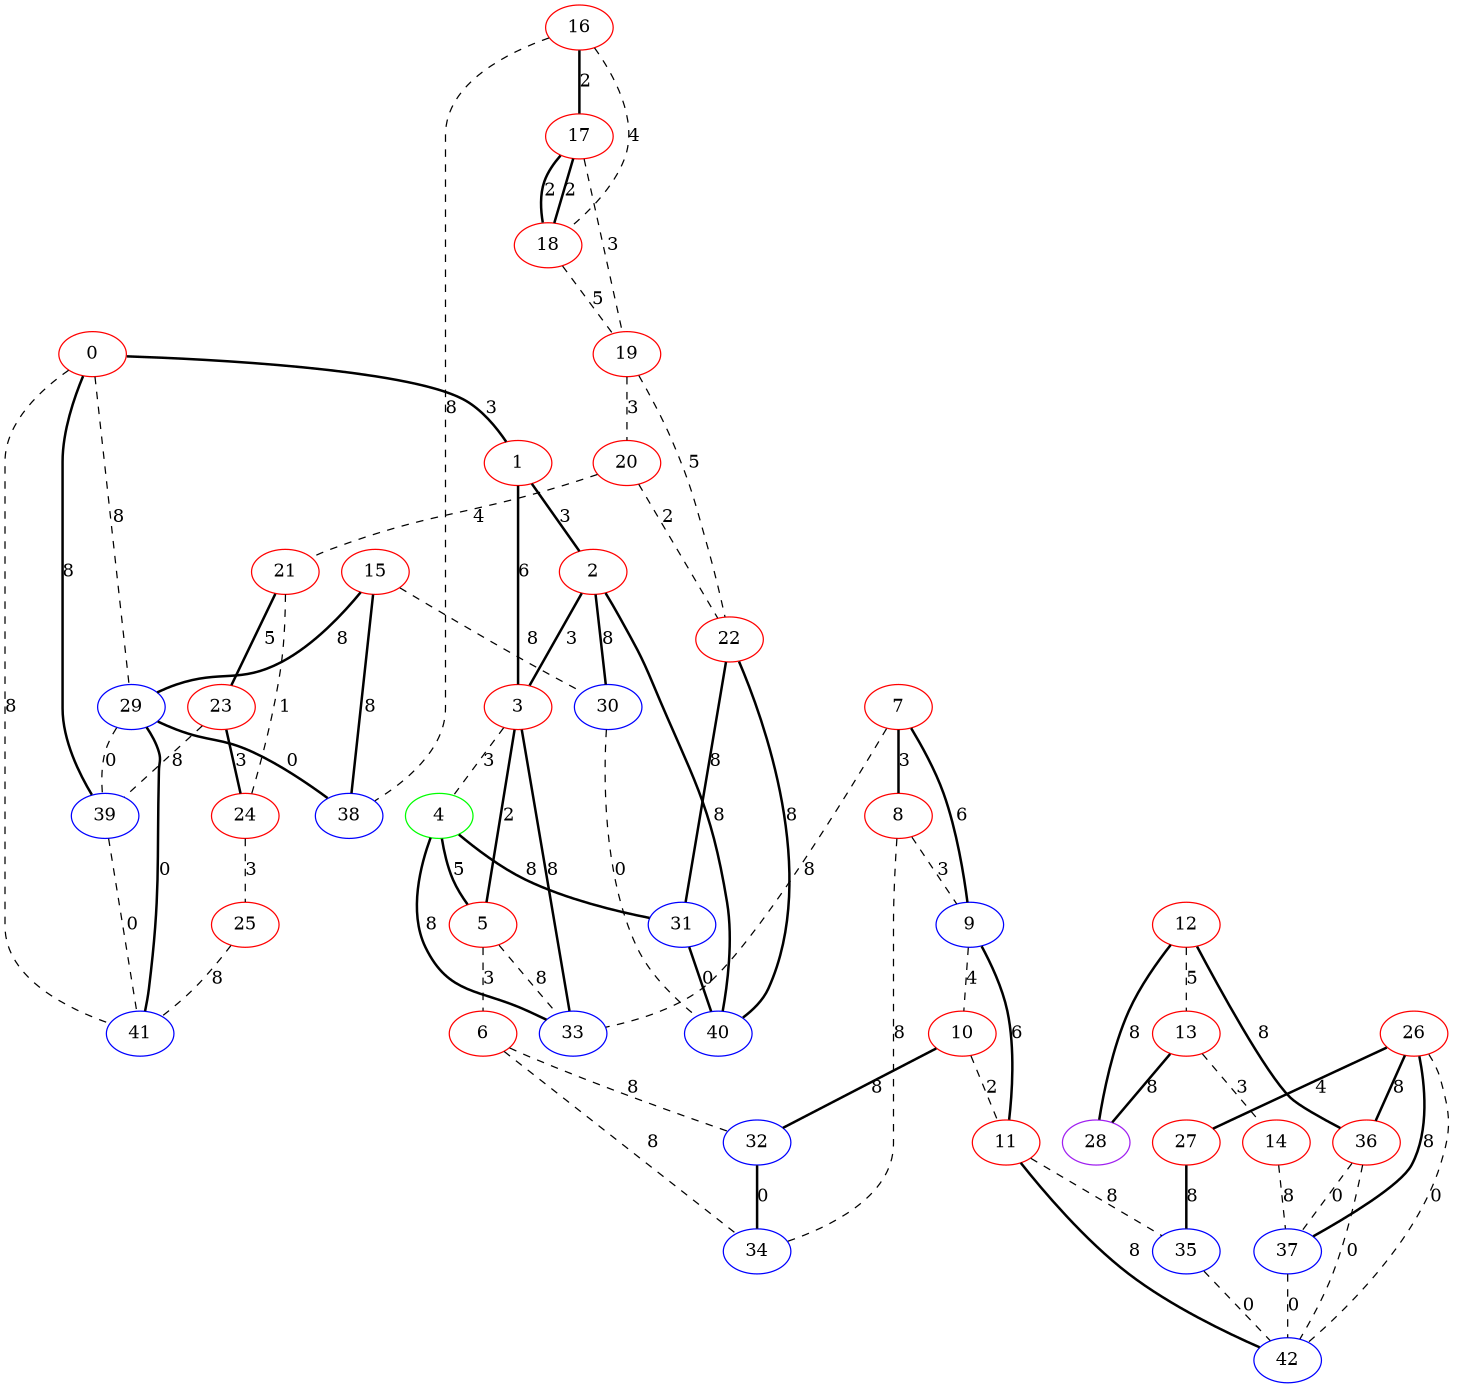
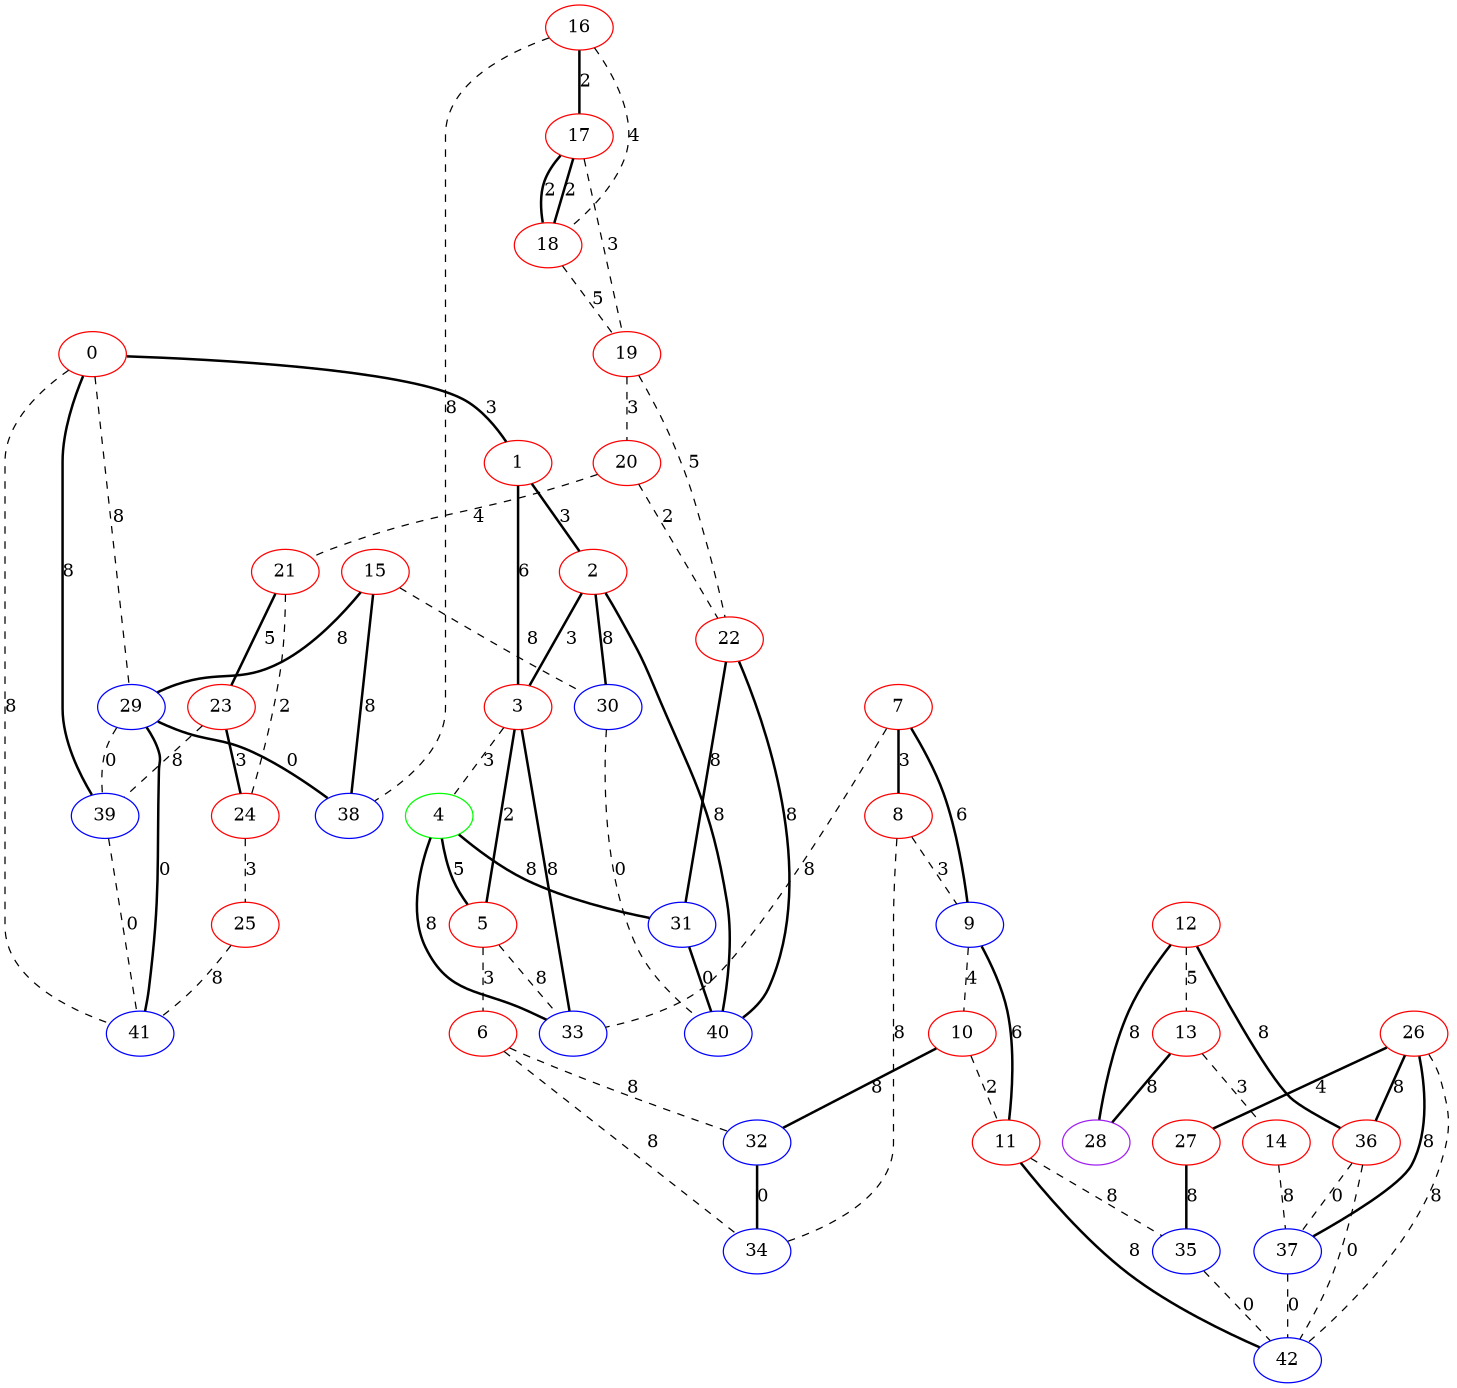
edge "21" -- "24": label "1" -> "2"
edge "26" -- "42": label "0" -> "8"
